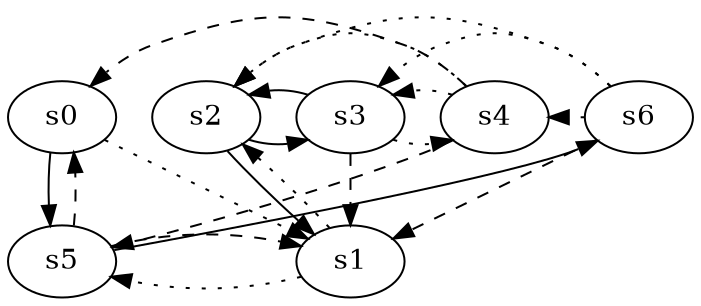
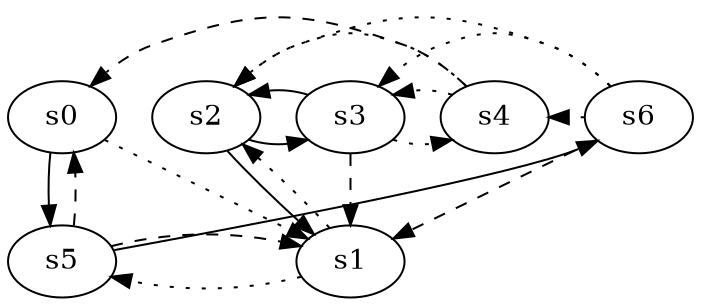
edge "s4" -> "s5": removed
